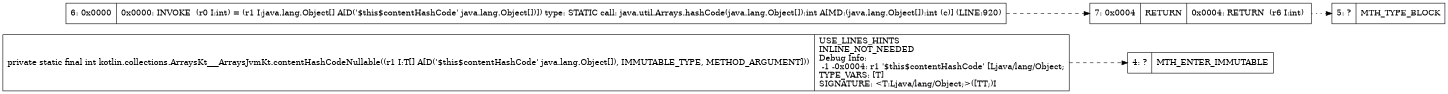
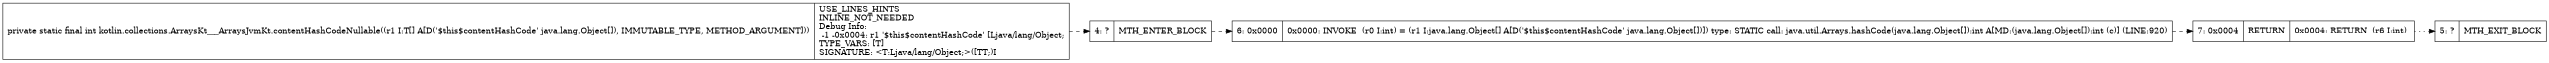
node "5: ?": text "MTH_TYPE_BLOCK" -> "MTH_EXIT_BLOCK"
edge "4: ?" -> "6: 0x0000": added
node "4: ?": text "MTH_ENTER_IMMUTABLE" -> "MTH_ENTER_BLOCK"
